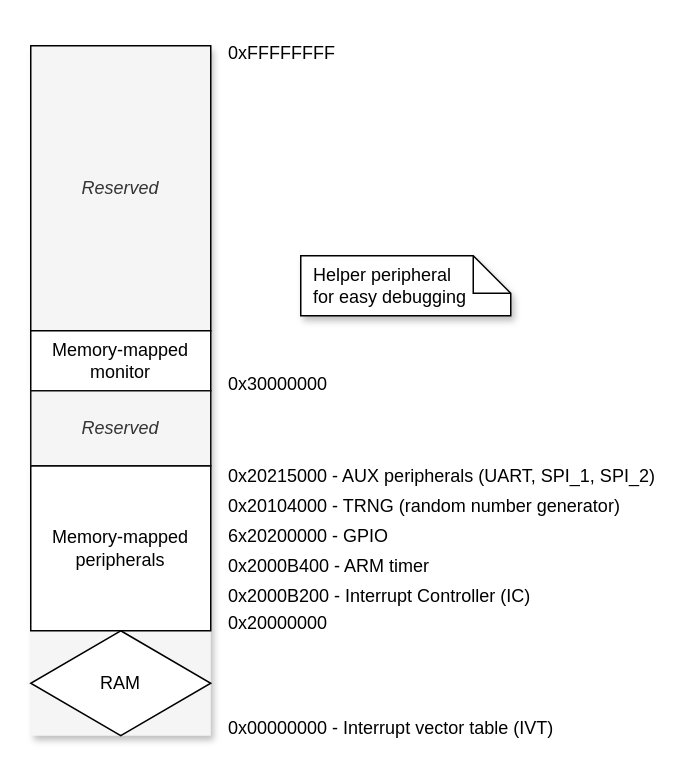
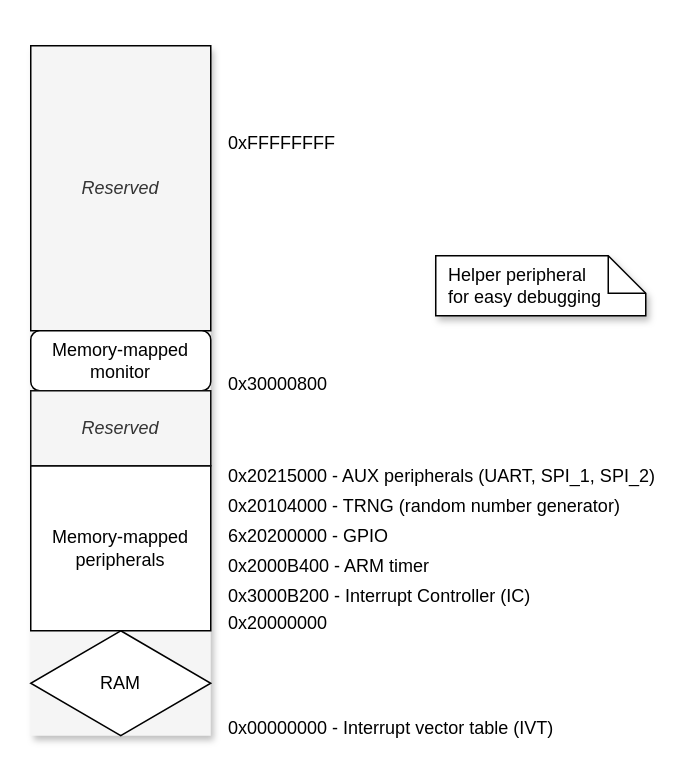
node "0xFFFFFFFF": moved (271, 53) -> (271, 143)
node "Helper peripheral for easy debugging": moved (406, 286) -> (541, 286)
node "Memory-mapped monitor": shape rectangle -> rounded rectangle
node "0x30000000": label "0x30000000" -> "0x30000800"
node "0x2000B200 - Interrupt Controller (IC)": label "0x2000B200 - Interrupt Controller (IC)" -> "0x3000B200 - Interrupt Controller (IC)"
